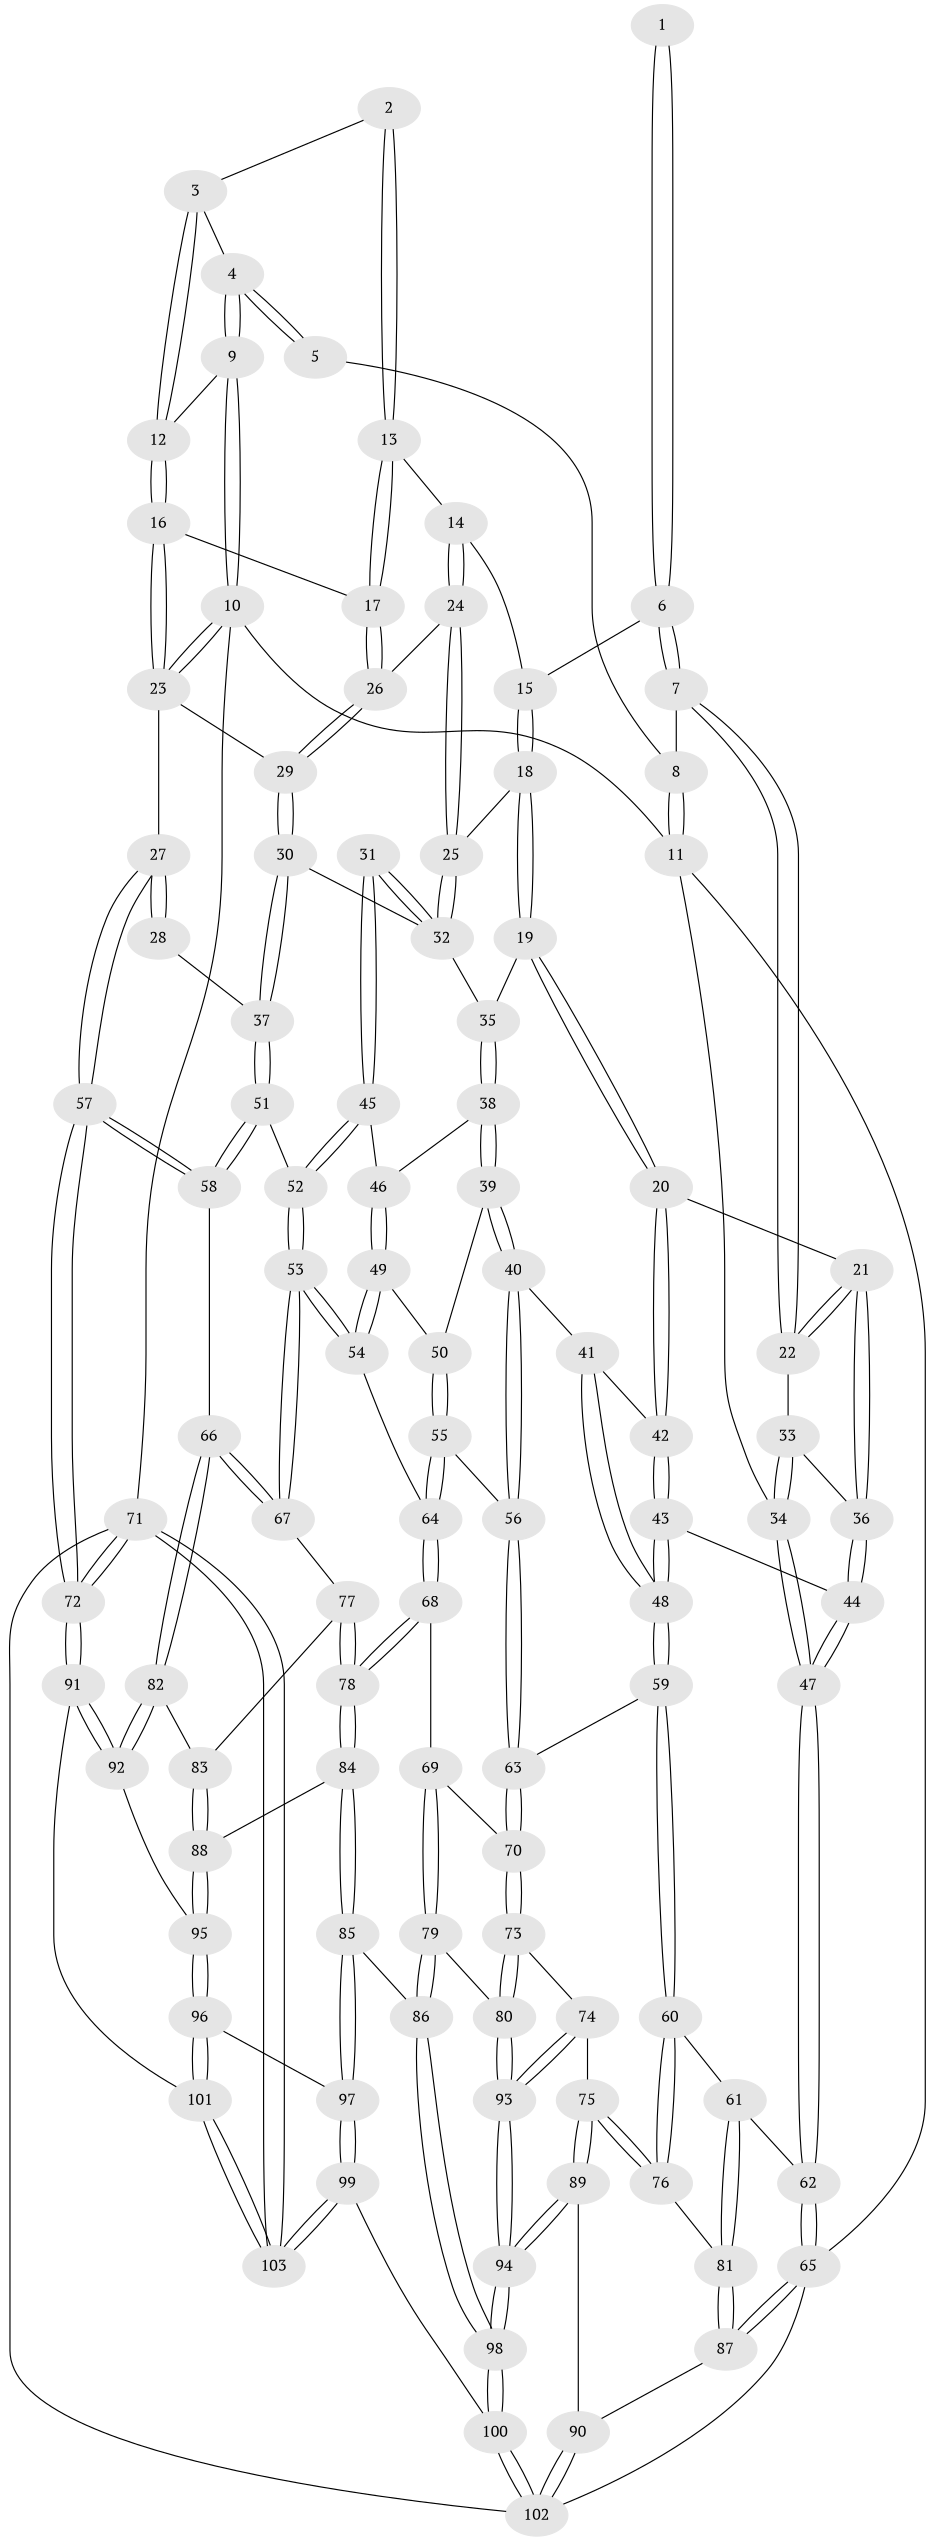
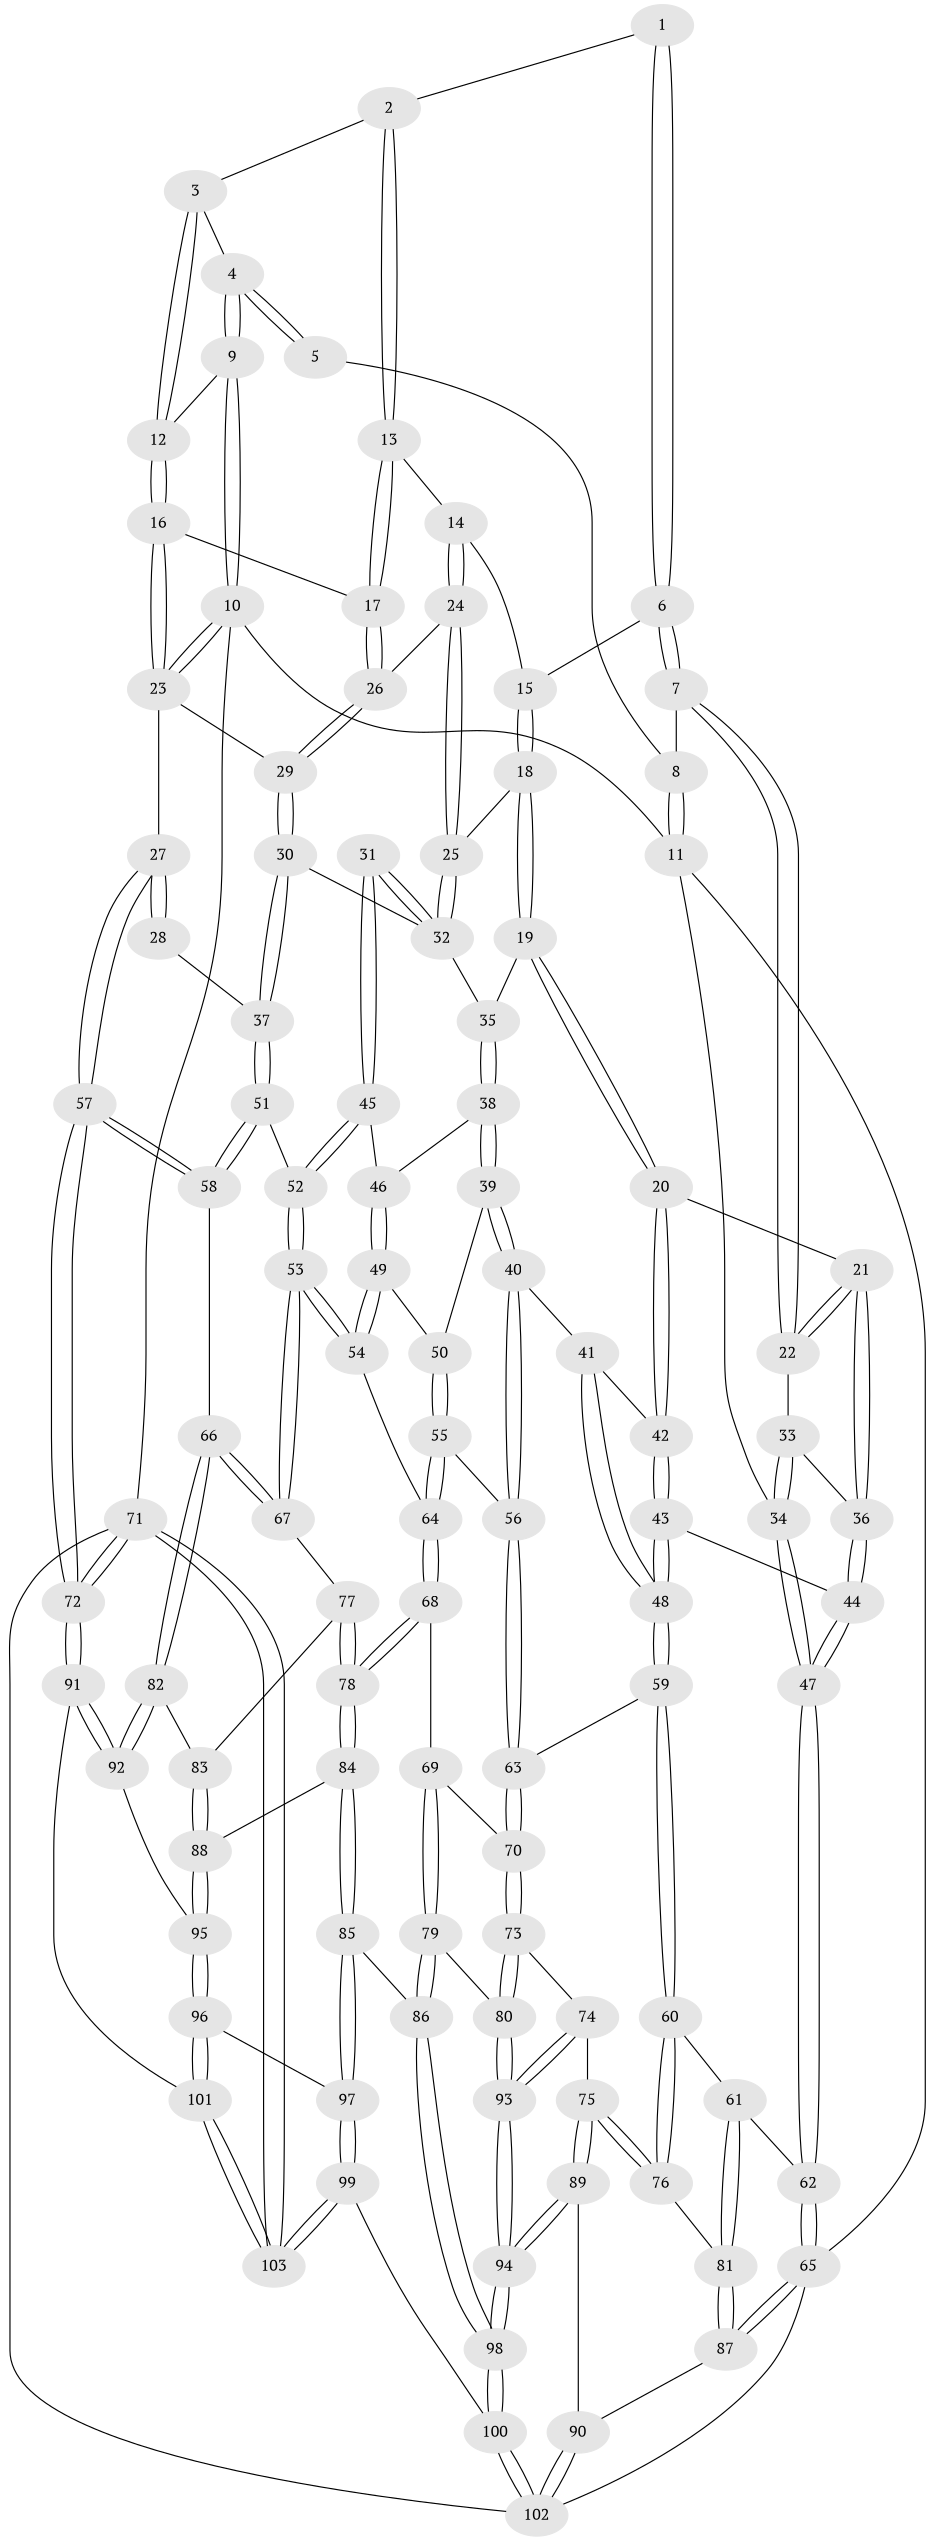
edge "1" -- "2": added
